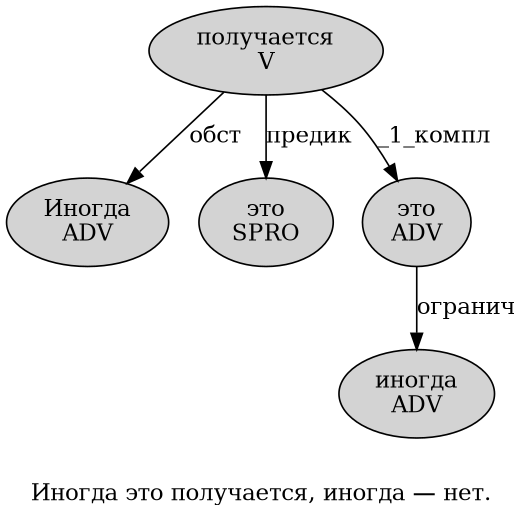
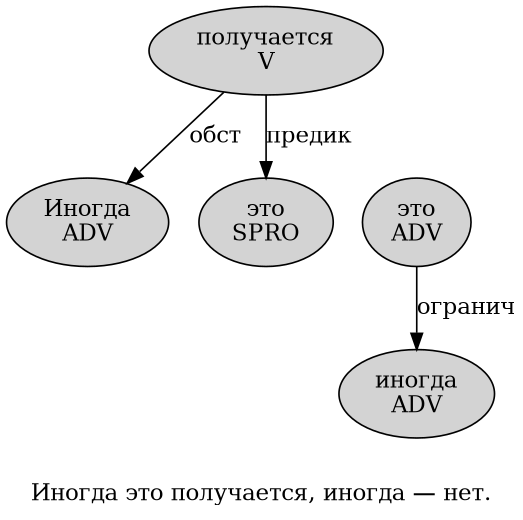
edge "получается V" -> "это ADV": removed, label "_1_компл"
